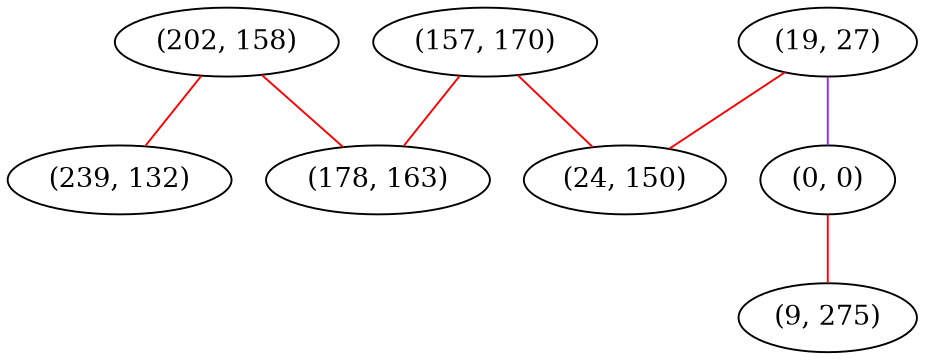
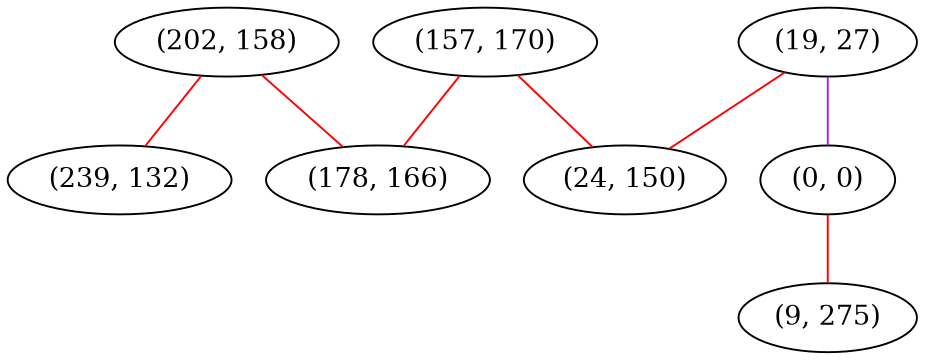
node "(178, 163)": label "(178, 163)" -> "(178, 166)"
